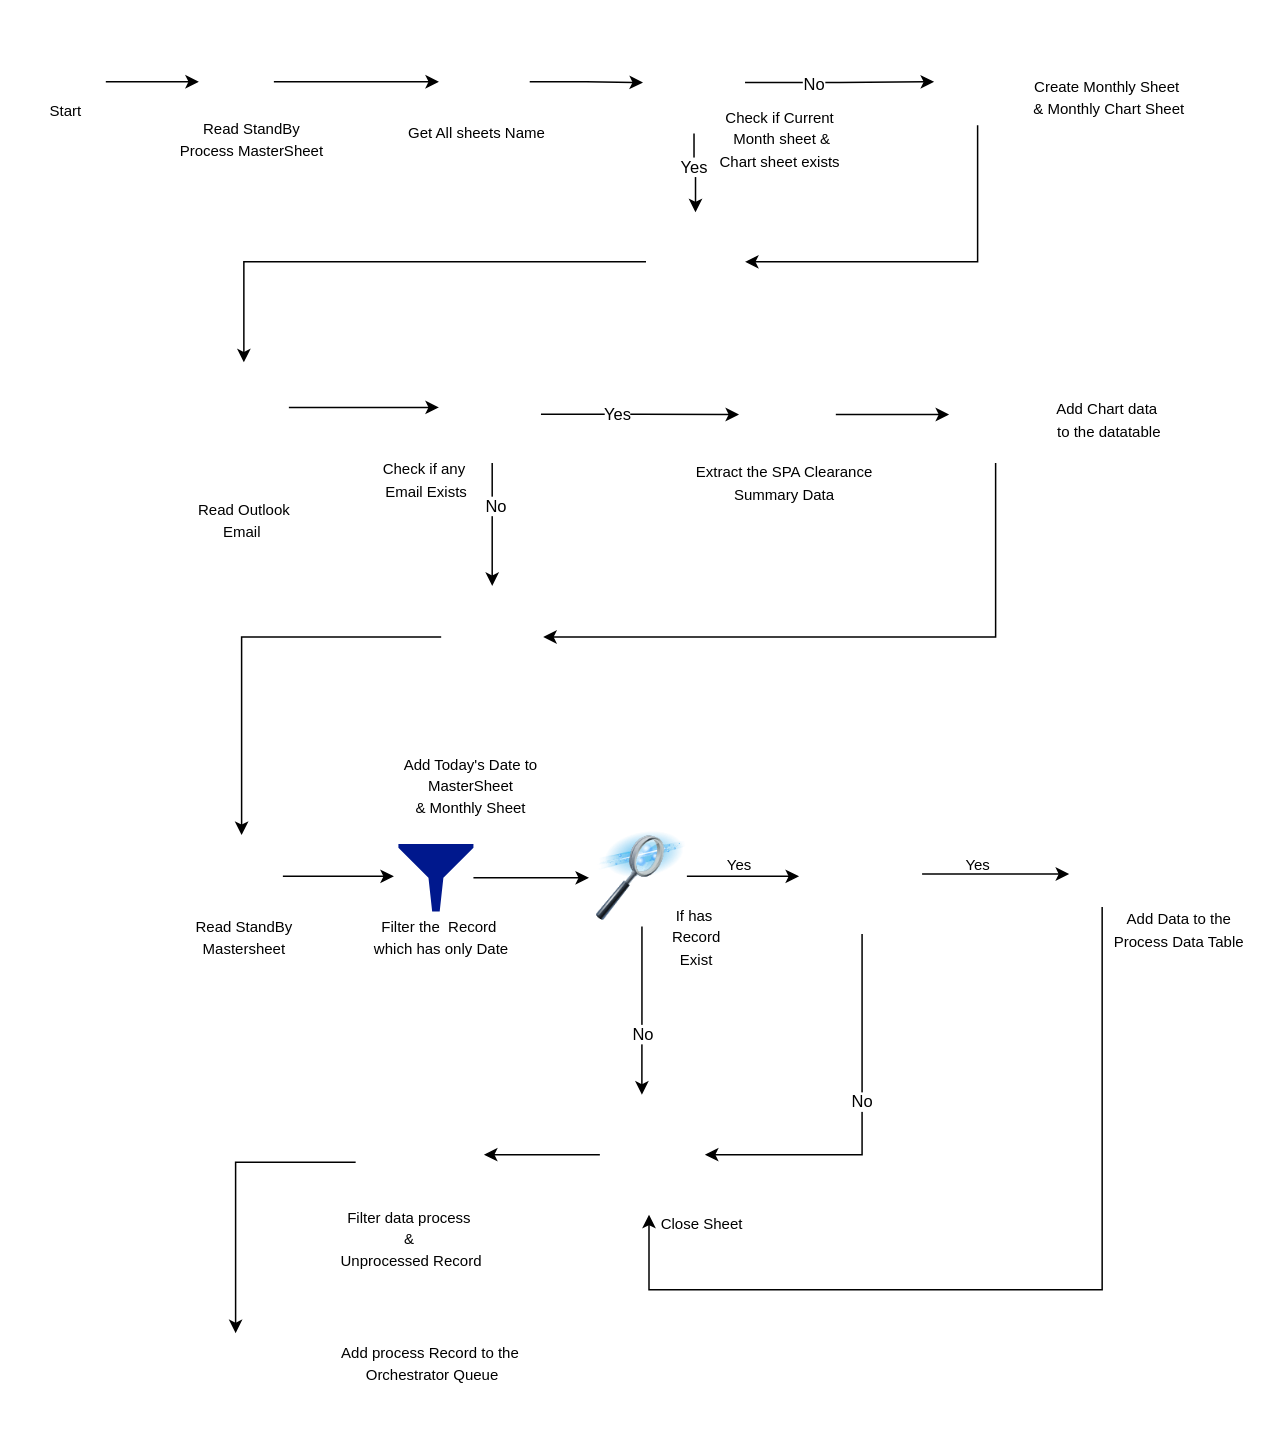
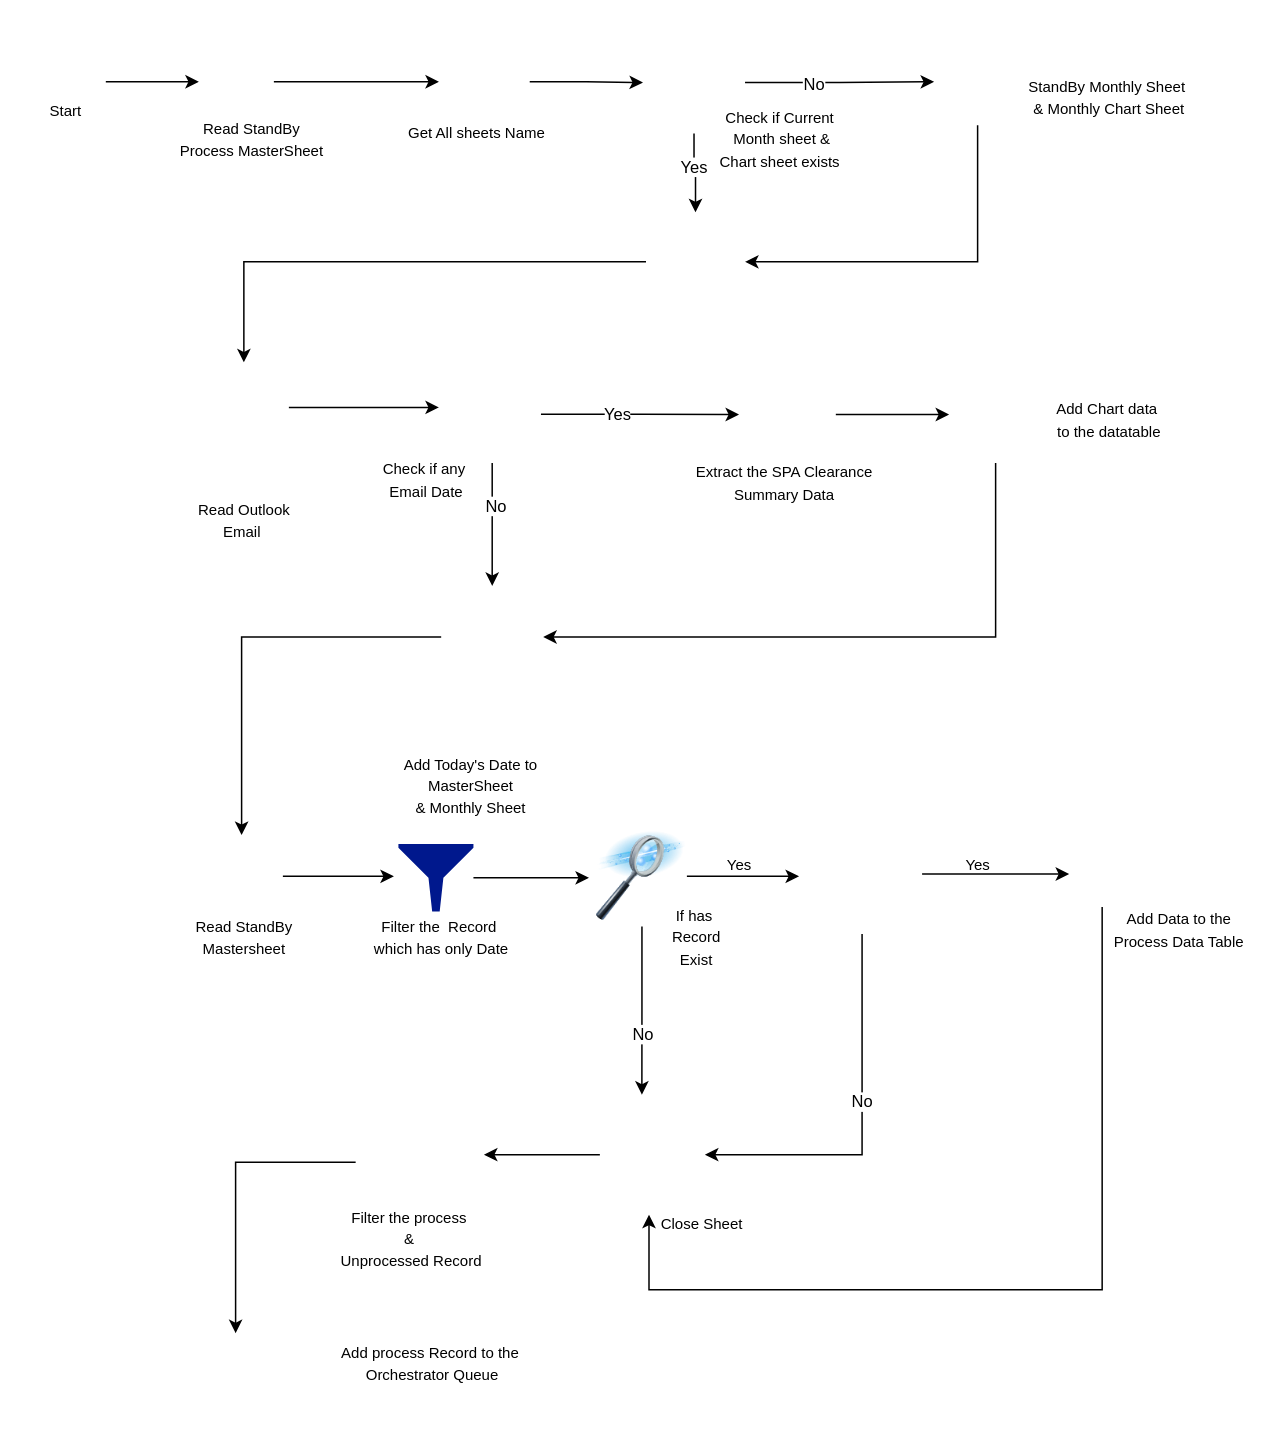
node "Create Monthly Sheet & Monthly Chart Sheet": label "Create Monthly Sheet & Monthly Chart Sheet" -> "StandBy Monthly Sheet & Monthly Chart Sheet"
node "Check if any Email Exists": label "Check if any Email Exists" -> "Check if any Email Date"
node "Filter data process & Unprocessed Record": label "Filter data process & Unprocessed Record" -> "Filter the process & Unprocessed Record"
